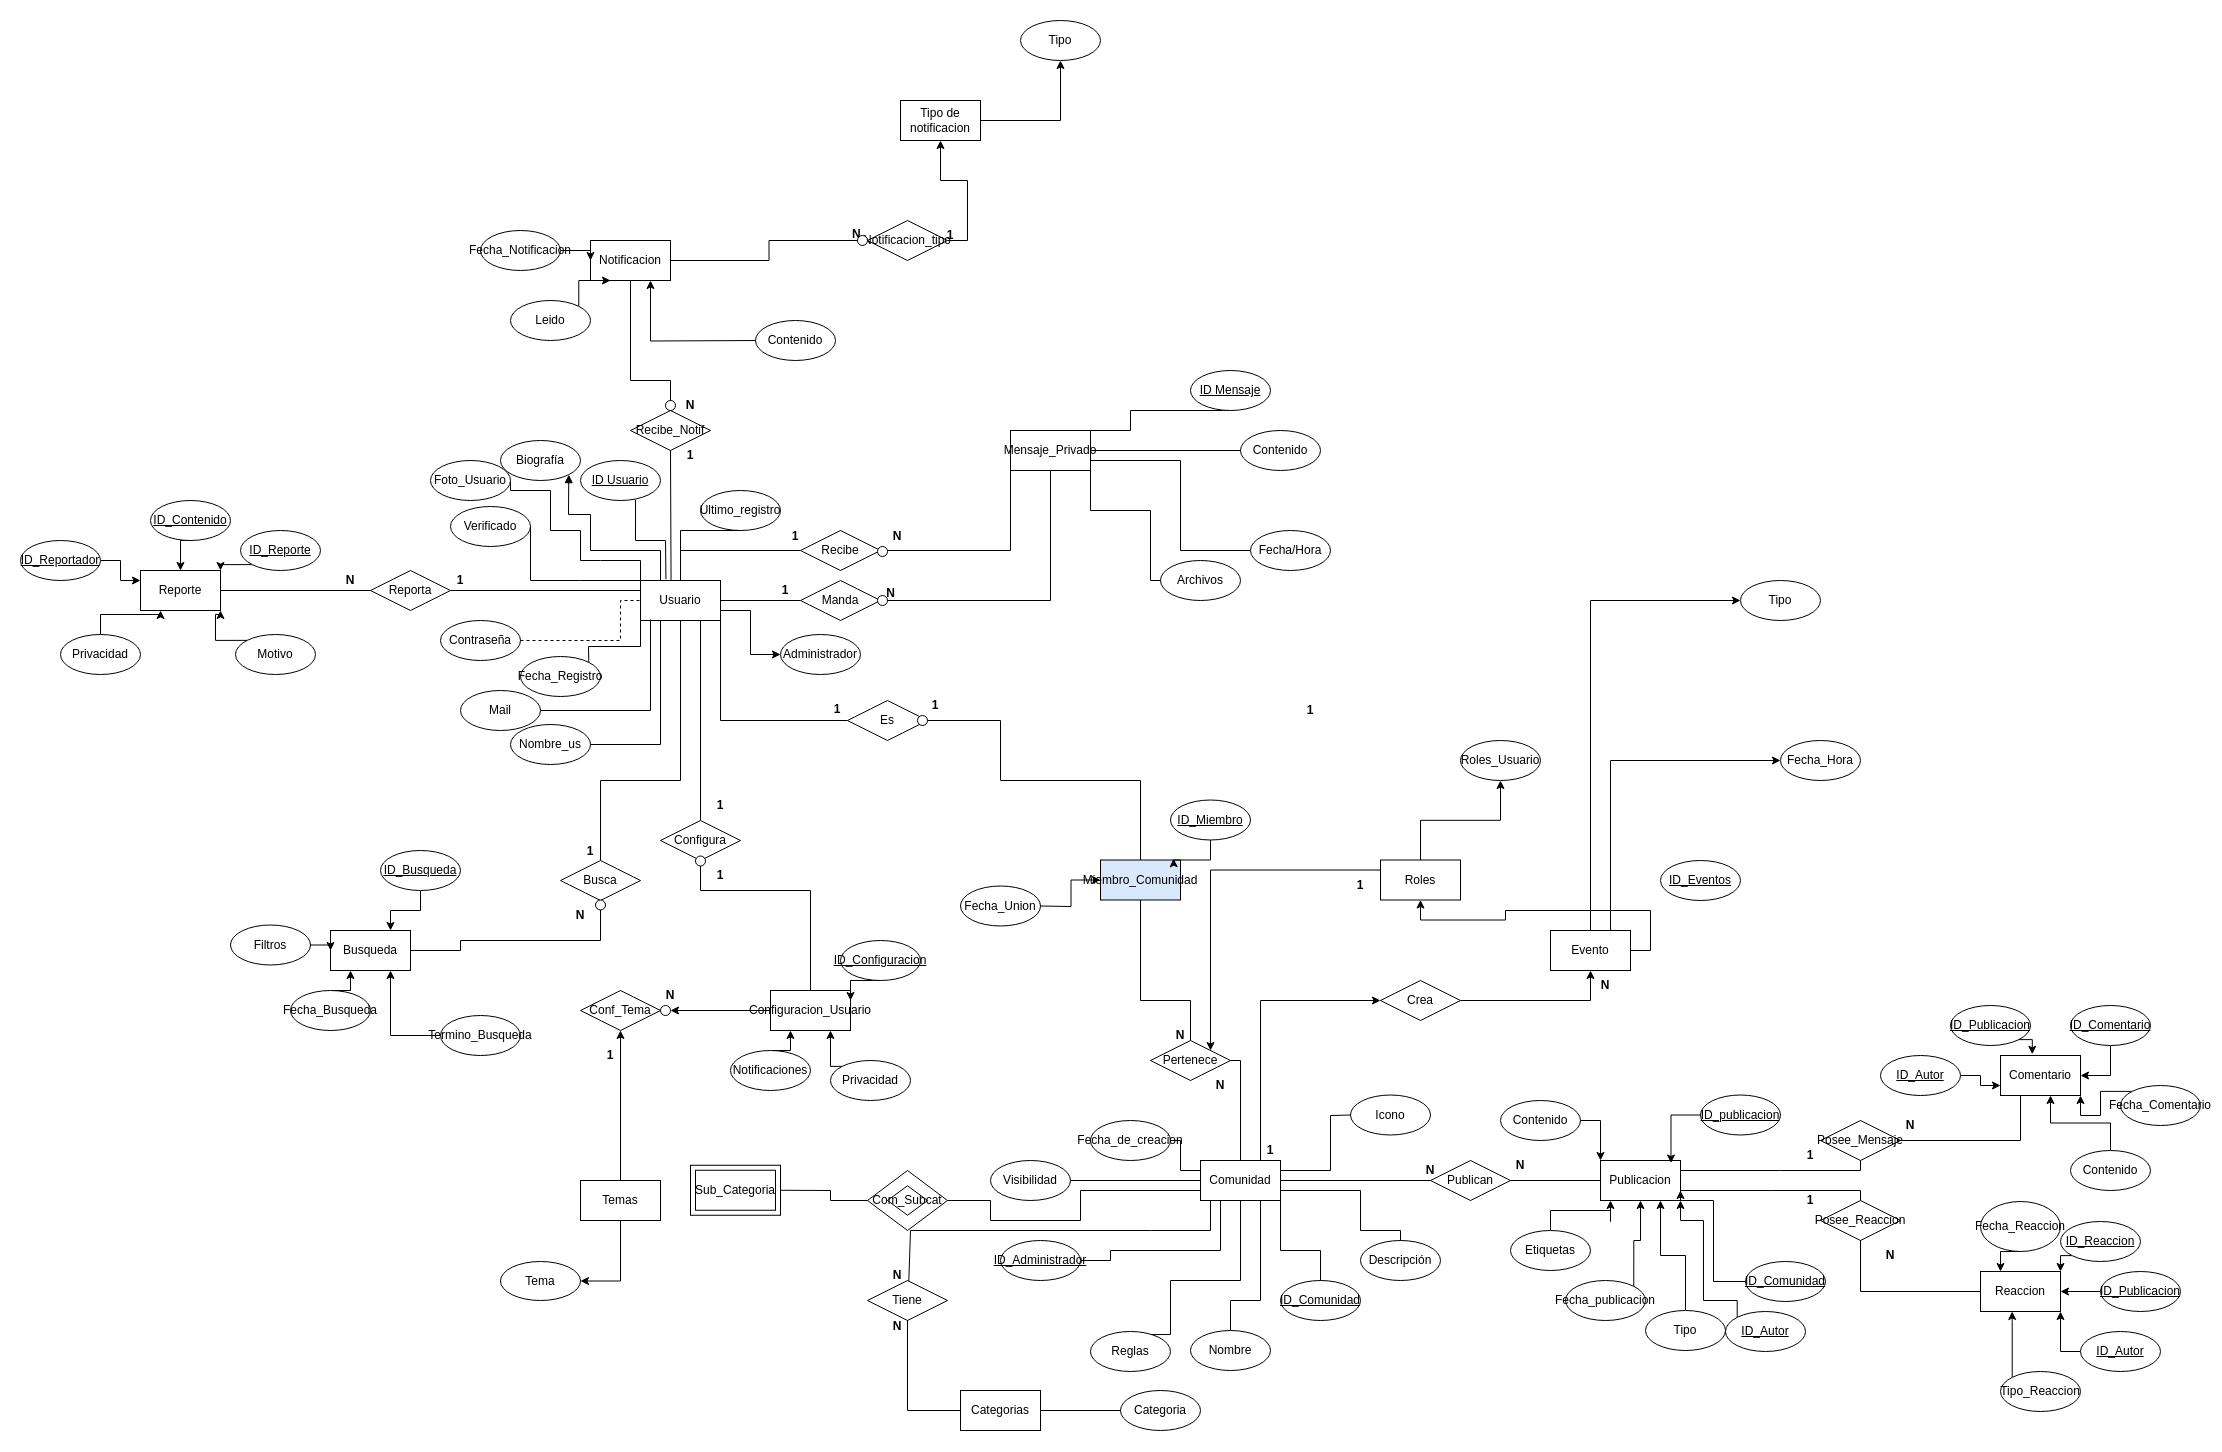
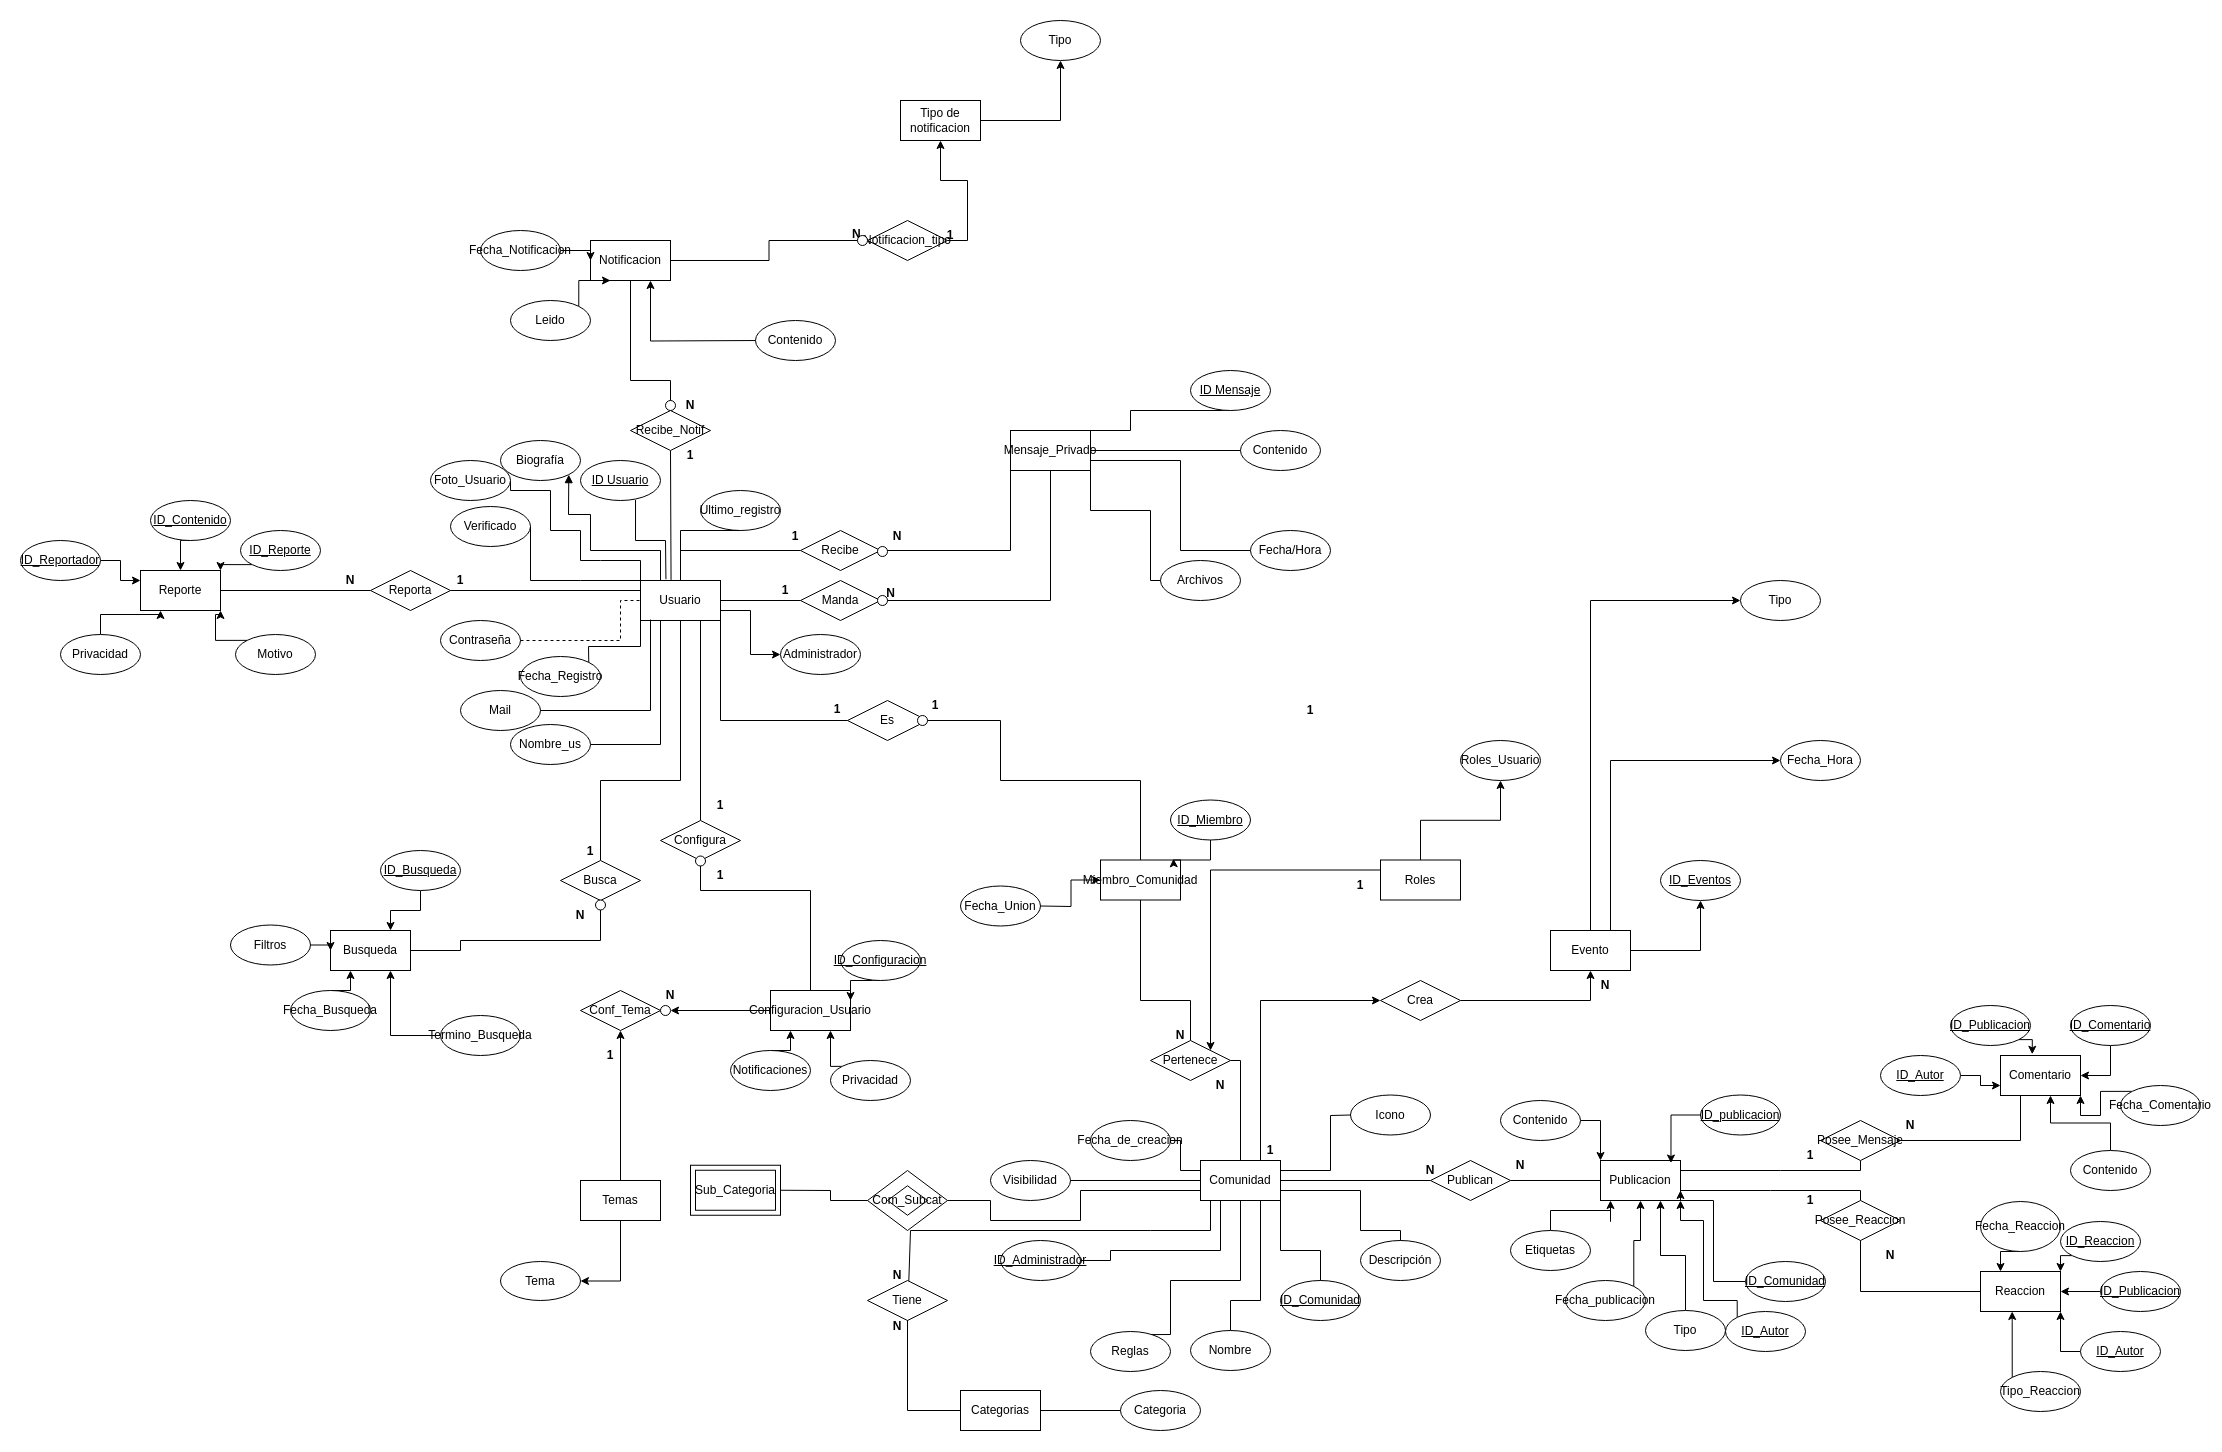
node "Miembro_Comunidad": fillcolor #dae8fc -> #ffffff
edge "Evento" -> "Roles": now "Evento" -> "ID_Eventos"
